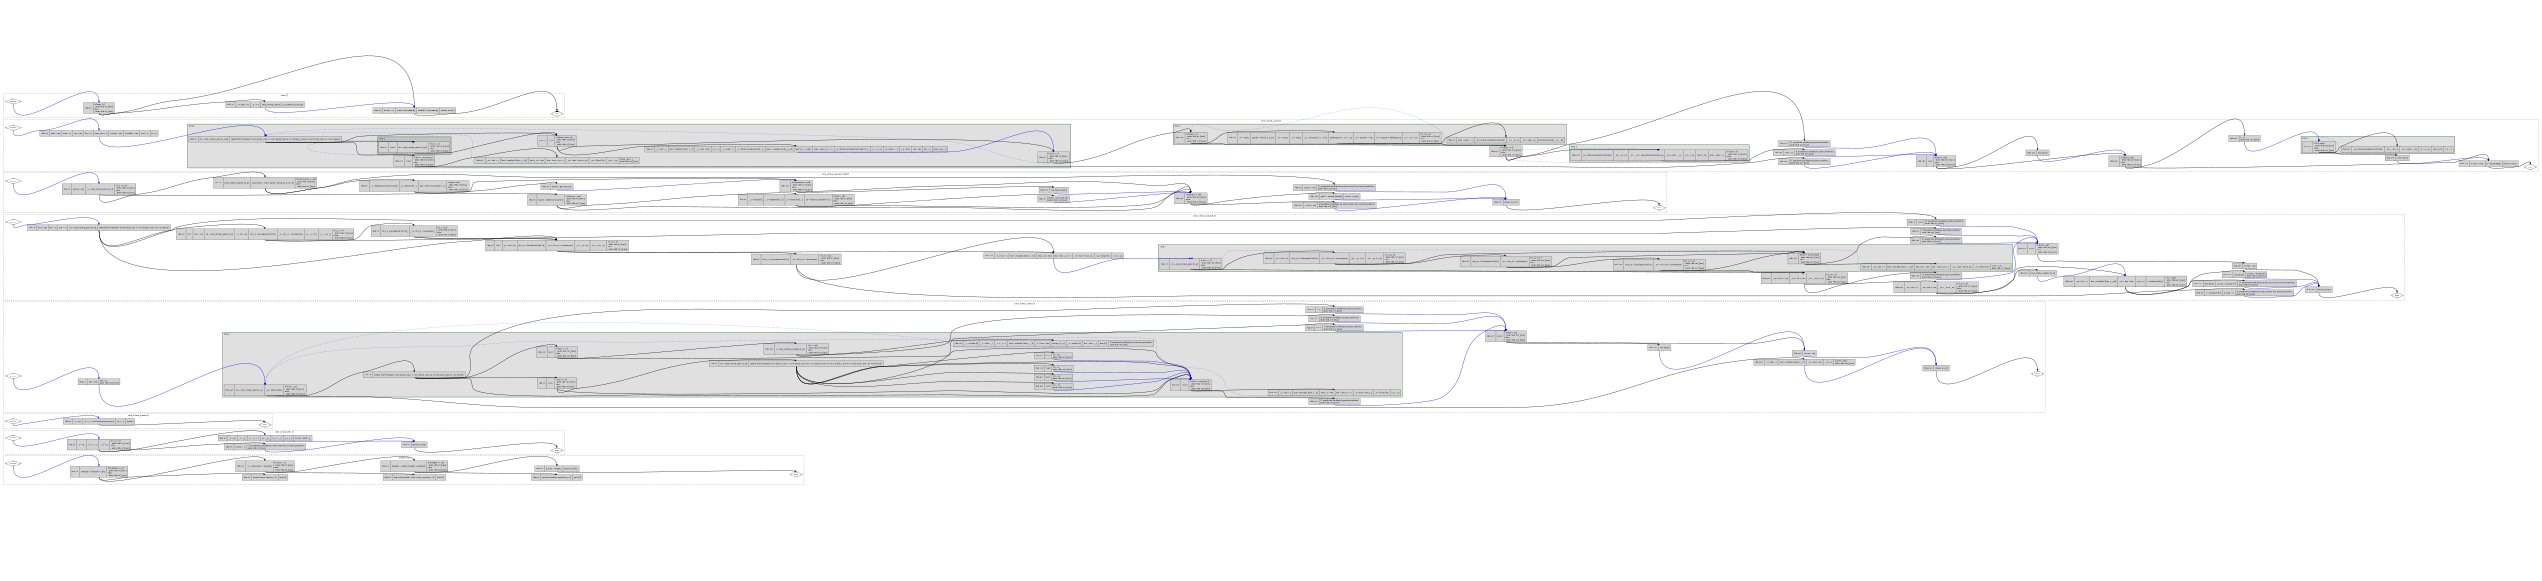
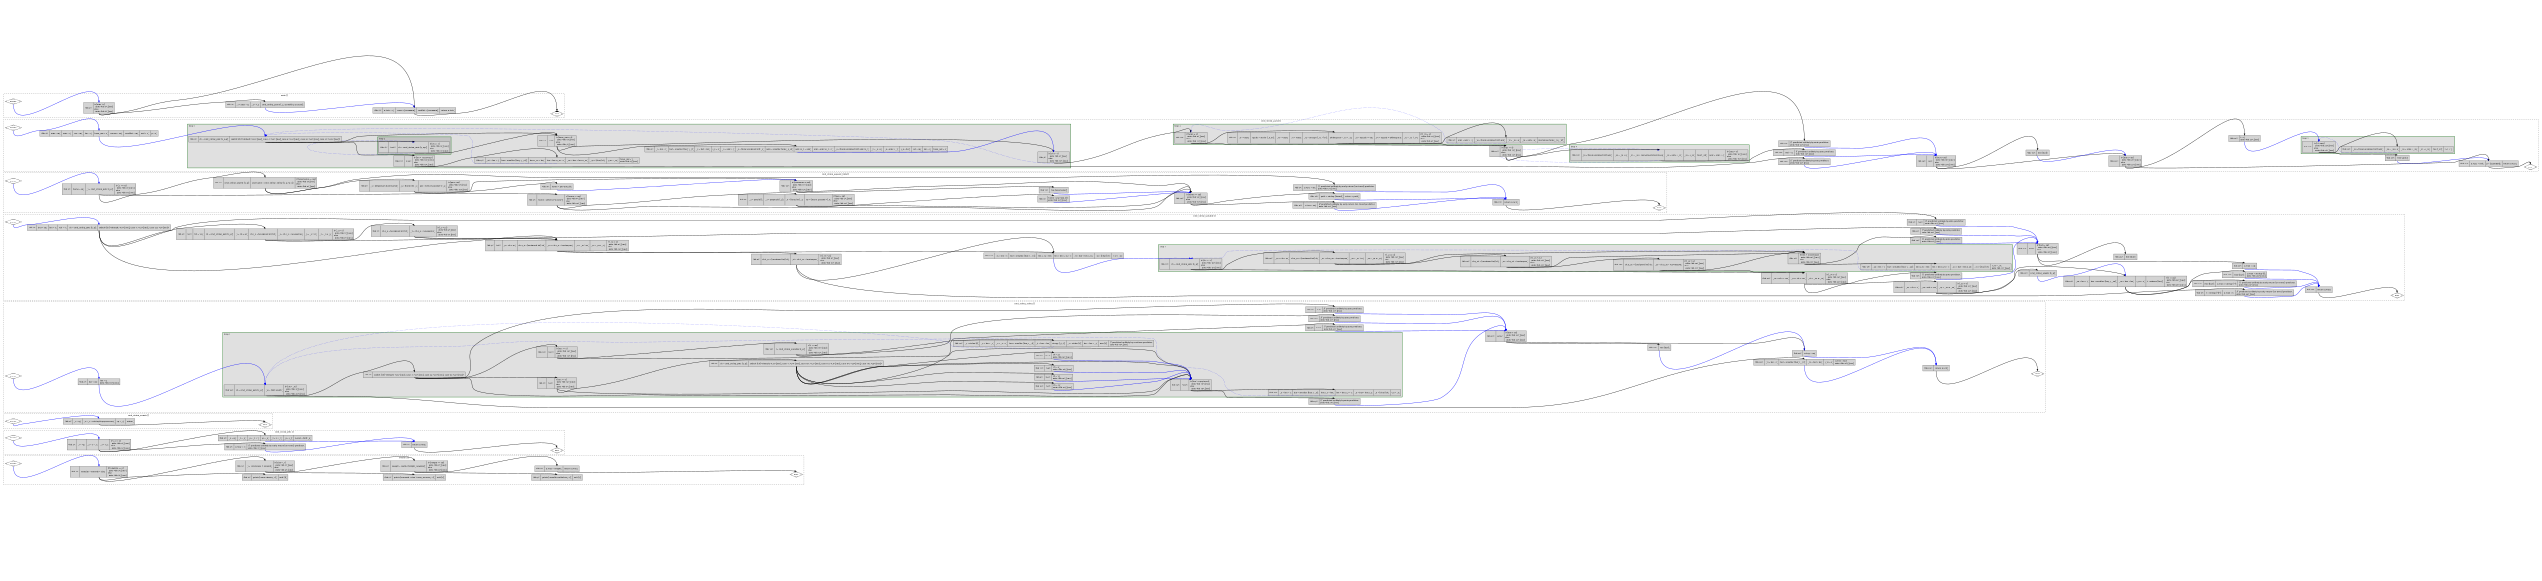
node "<bb 26>:": added
edge "<bb 27>:" -> "<bb 28>:": color black -> blue
